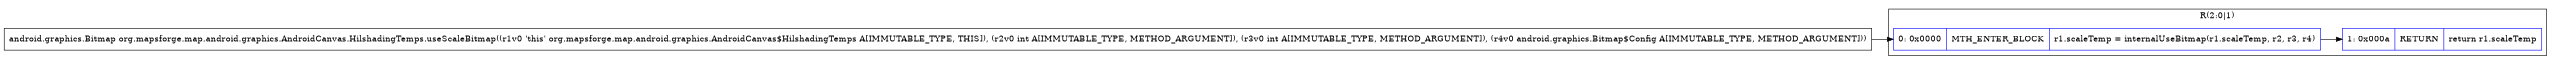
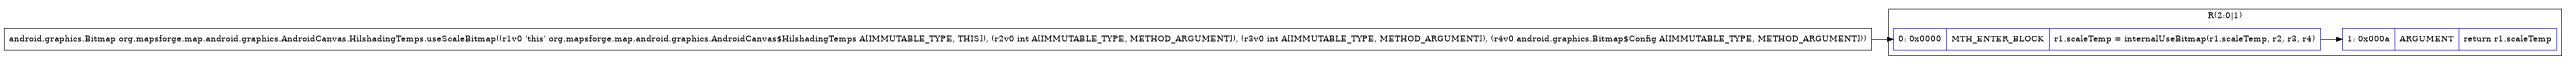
node "1: 0x000a": text "RETURN" -> "ARGUMENT"
